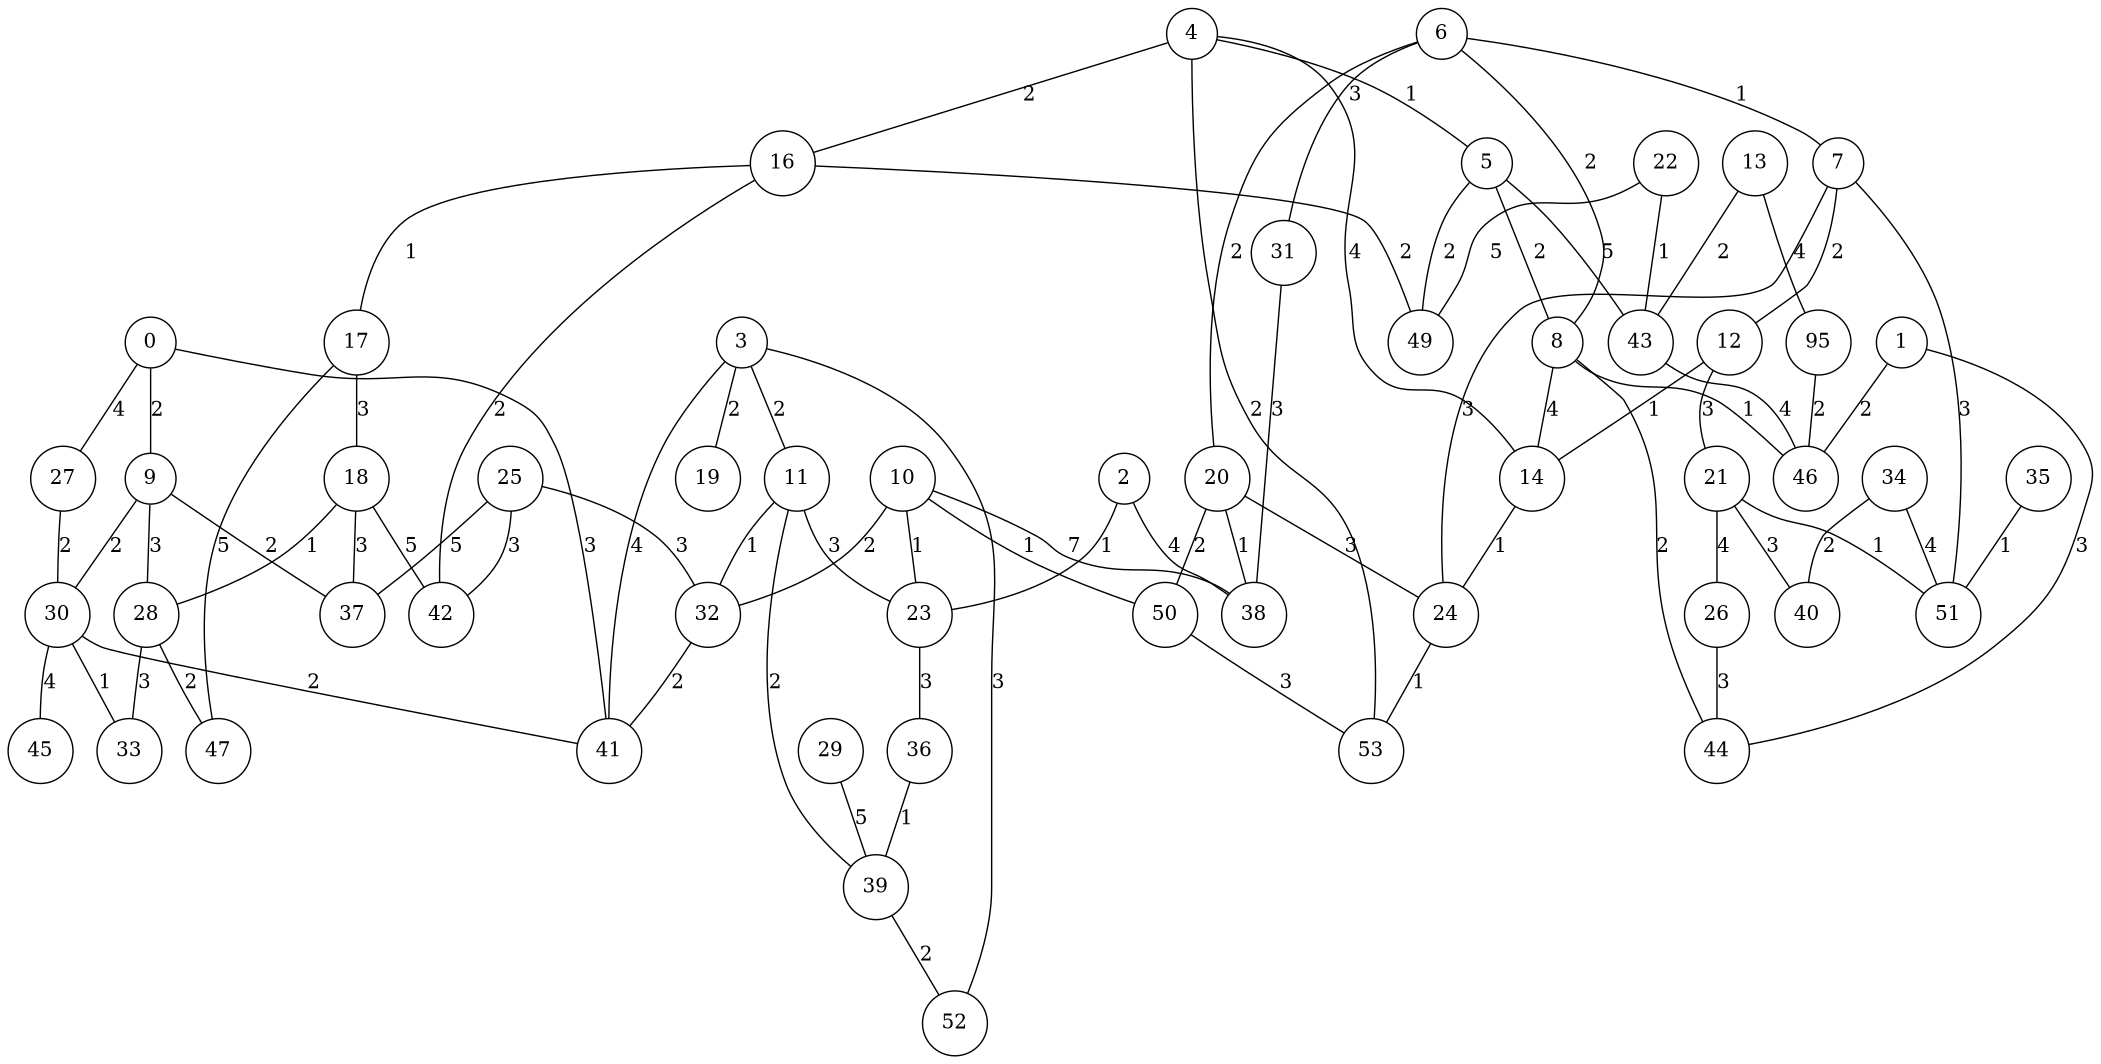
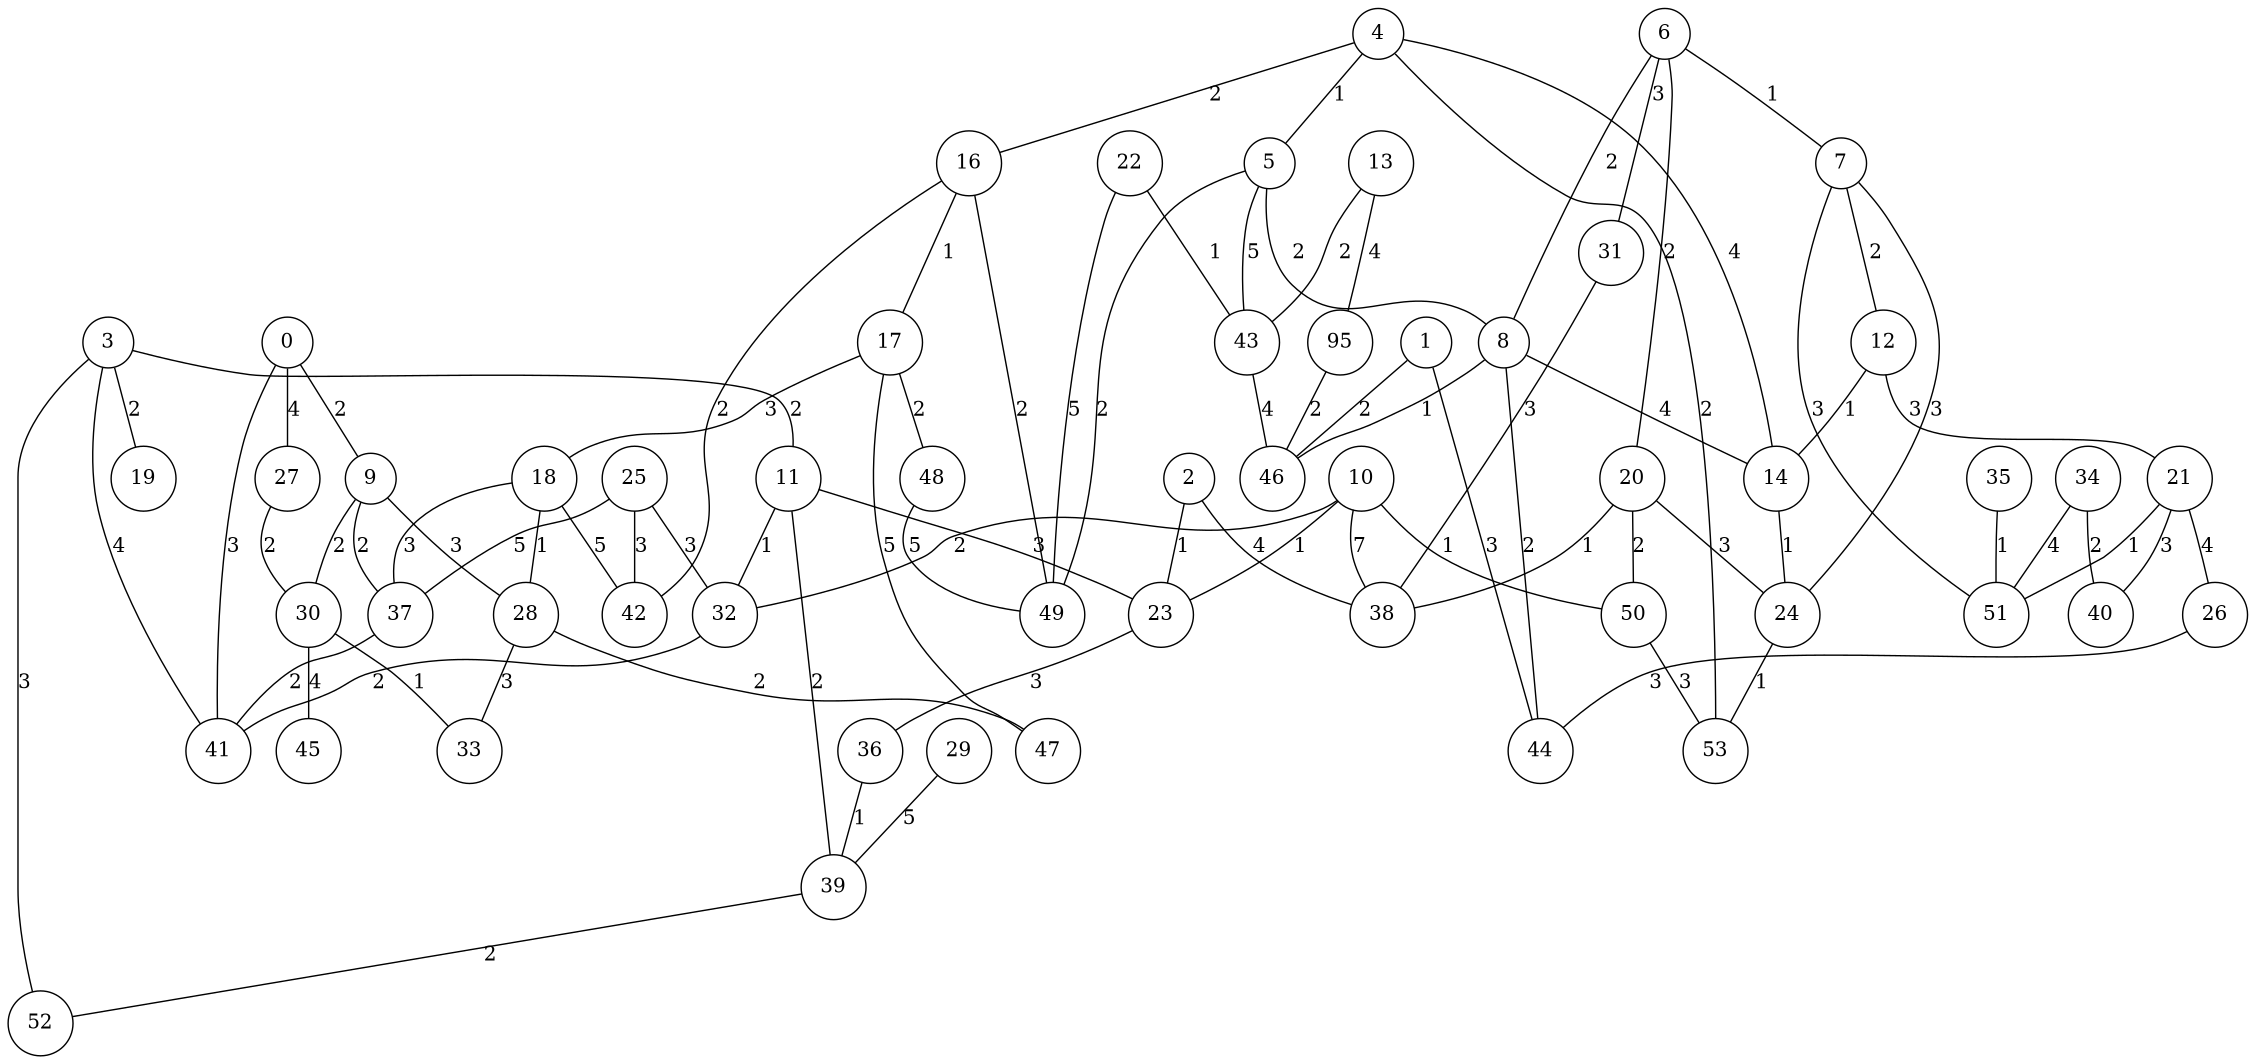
node "48": added
edge "30" -- "41": now "37" -- "41"
